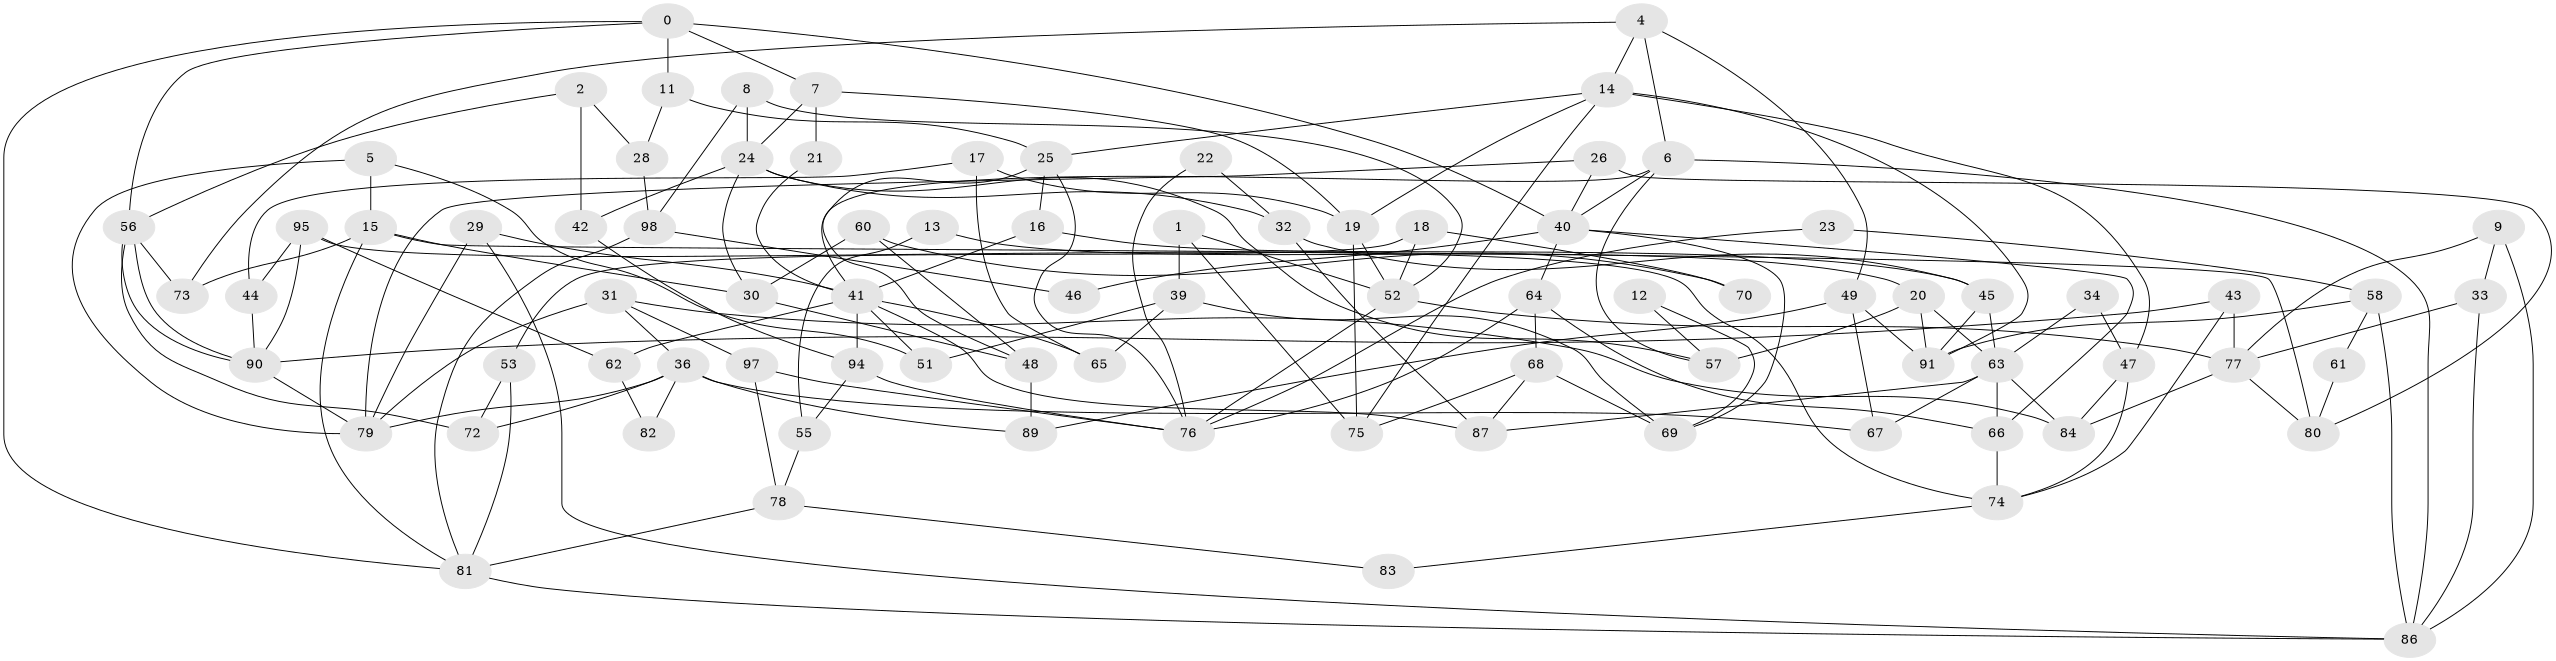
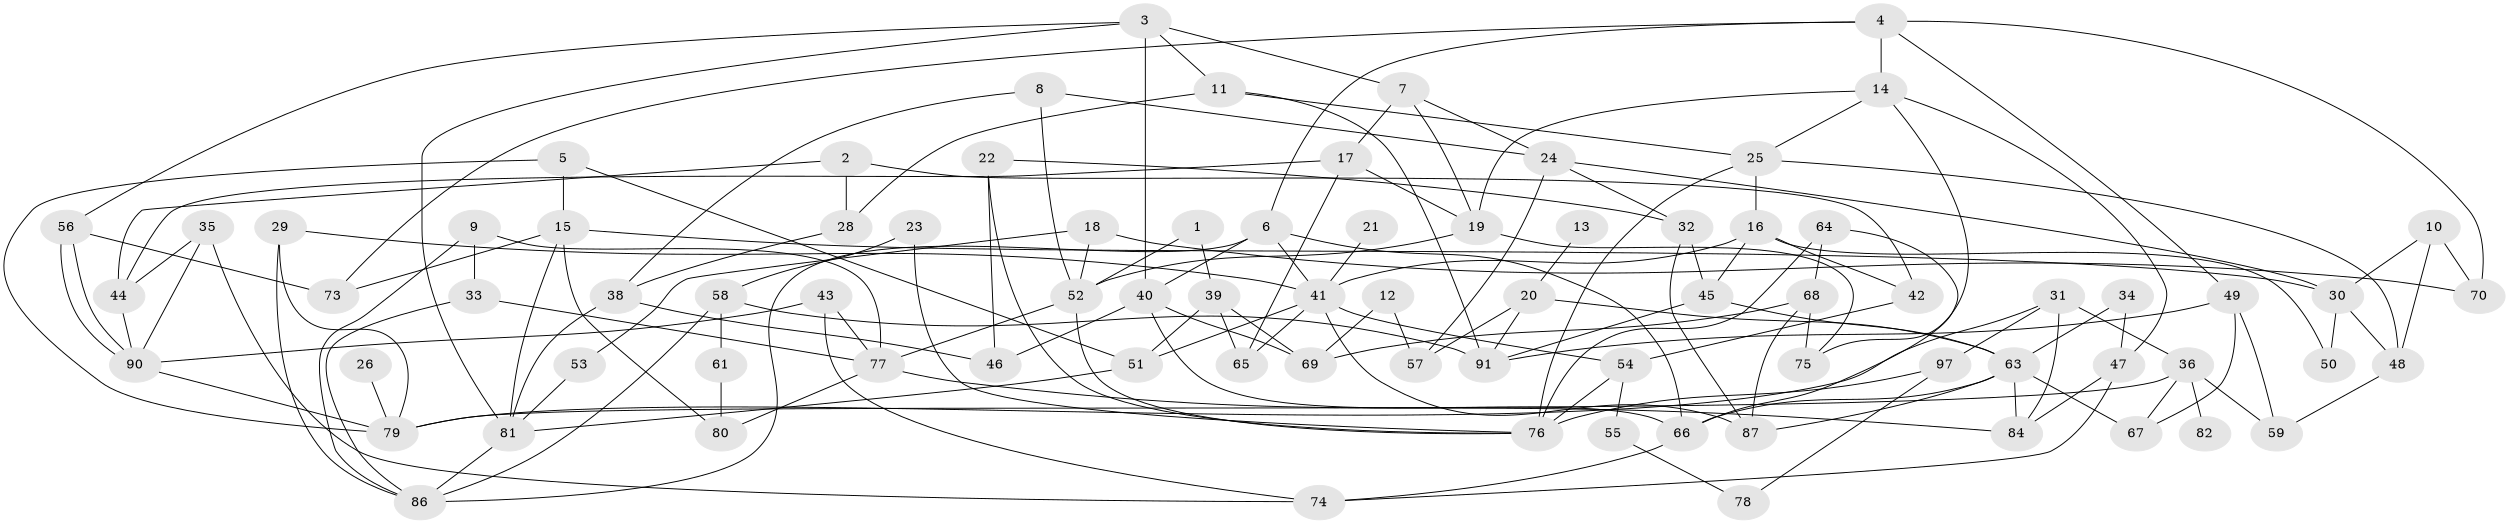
node "0": label "0" -> "3"
edge "4" -- "70": added
edge "7" -- "21": now "7" -- "17"
edge "2" -- "56": now "2" -- "44"
edge "14" -- "91": now "11" -- "91"
edge "26" -- "80": removed
edge "26" -- "40": removed
edge "24" -- "42": now "16" -- "42"
node "95": label "95" -> "35"
node "98": label "98" -> "38"
node "60": label "60" -> "10"
edge "22" -- "46": added
edge "40" -- "64": removed
edge "6" -- "57": now "6" -- "66"
edge "13" -- "55": removed
edge "1" -- "75": removed
node "62": removed
node "94": label "94" -> "54"
node "50": added
node "72": removed
node "89": label "89" -> "59"
edge "78" -- "81": now "51" -- "81"
node "83": removed
